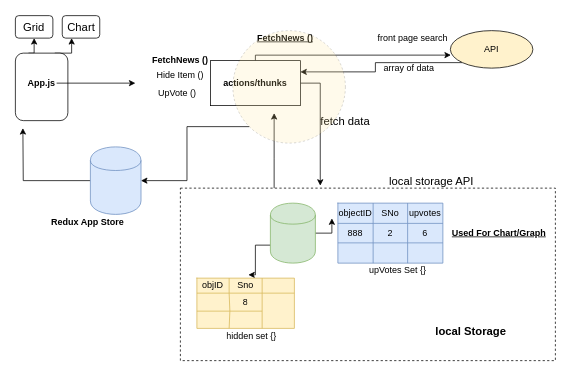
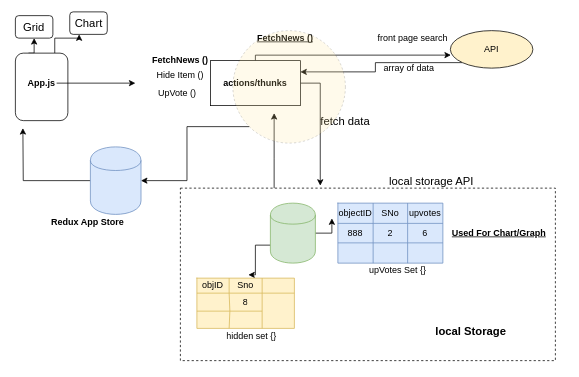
node "Chart": moved (81, 27) -> (89, 23)
